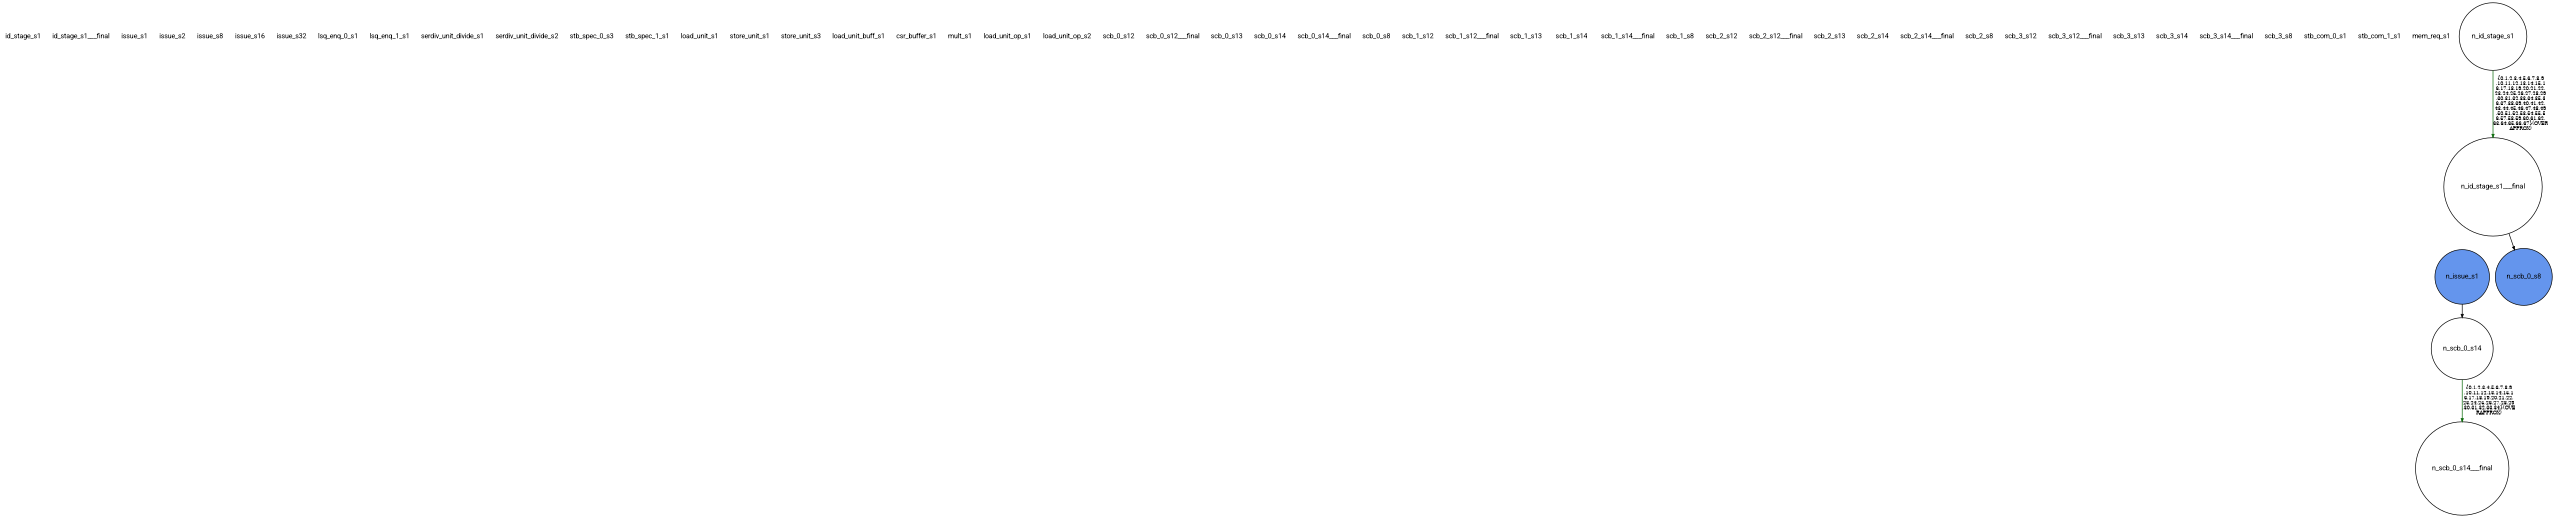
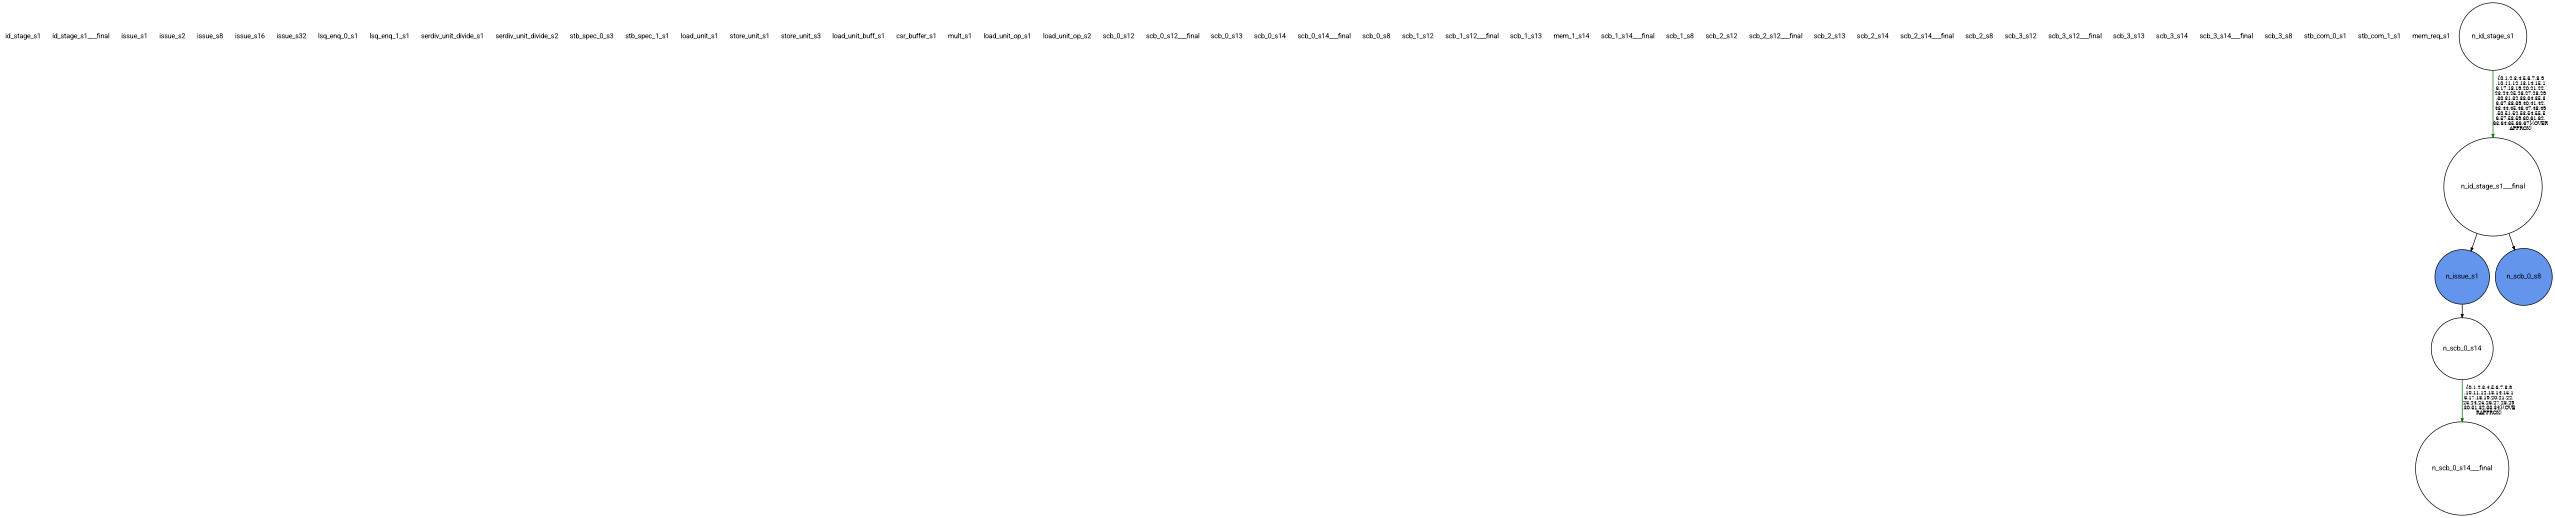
node "scb_1_s14": label "scb_1_s14" -> "mem_1_s14"
edge "n_id_stage_s1___final" -> "n_issue_s1": added
